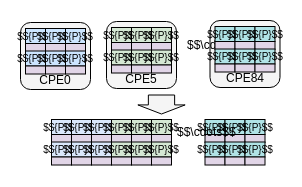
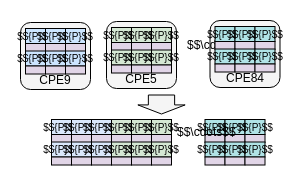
node "CPE0": label "CPE0" -> "CPE9"
